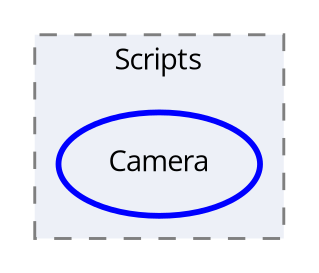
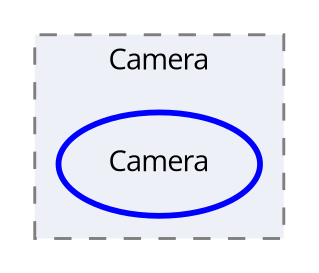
cluster "Scripts": label "Scripts" -> "Camera"
